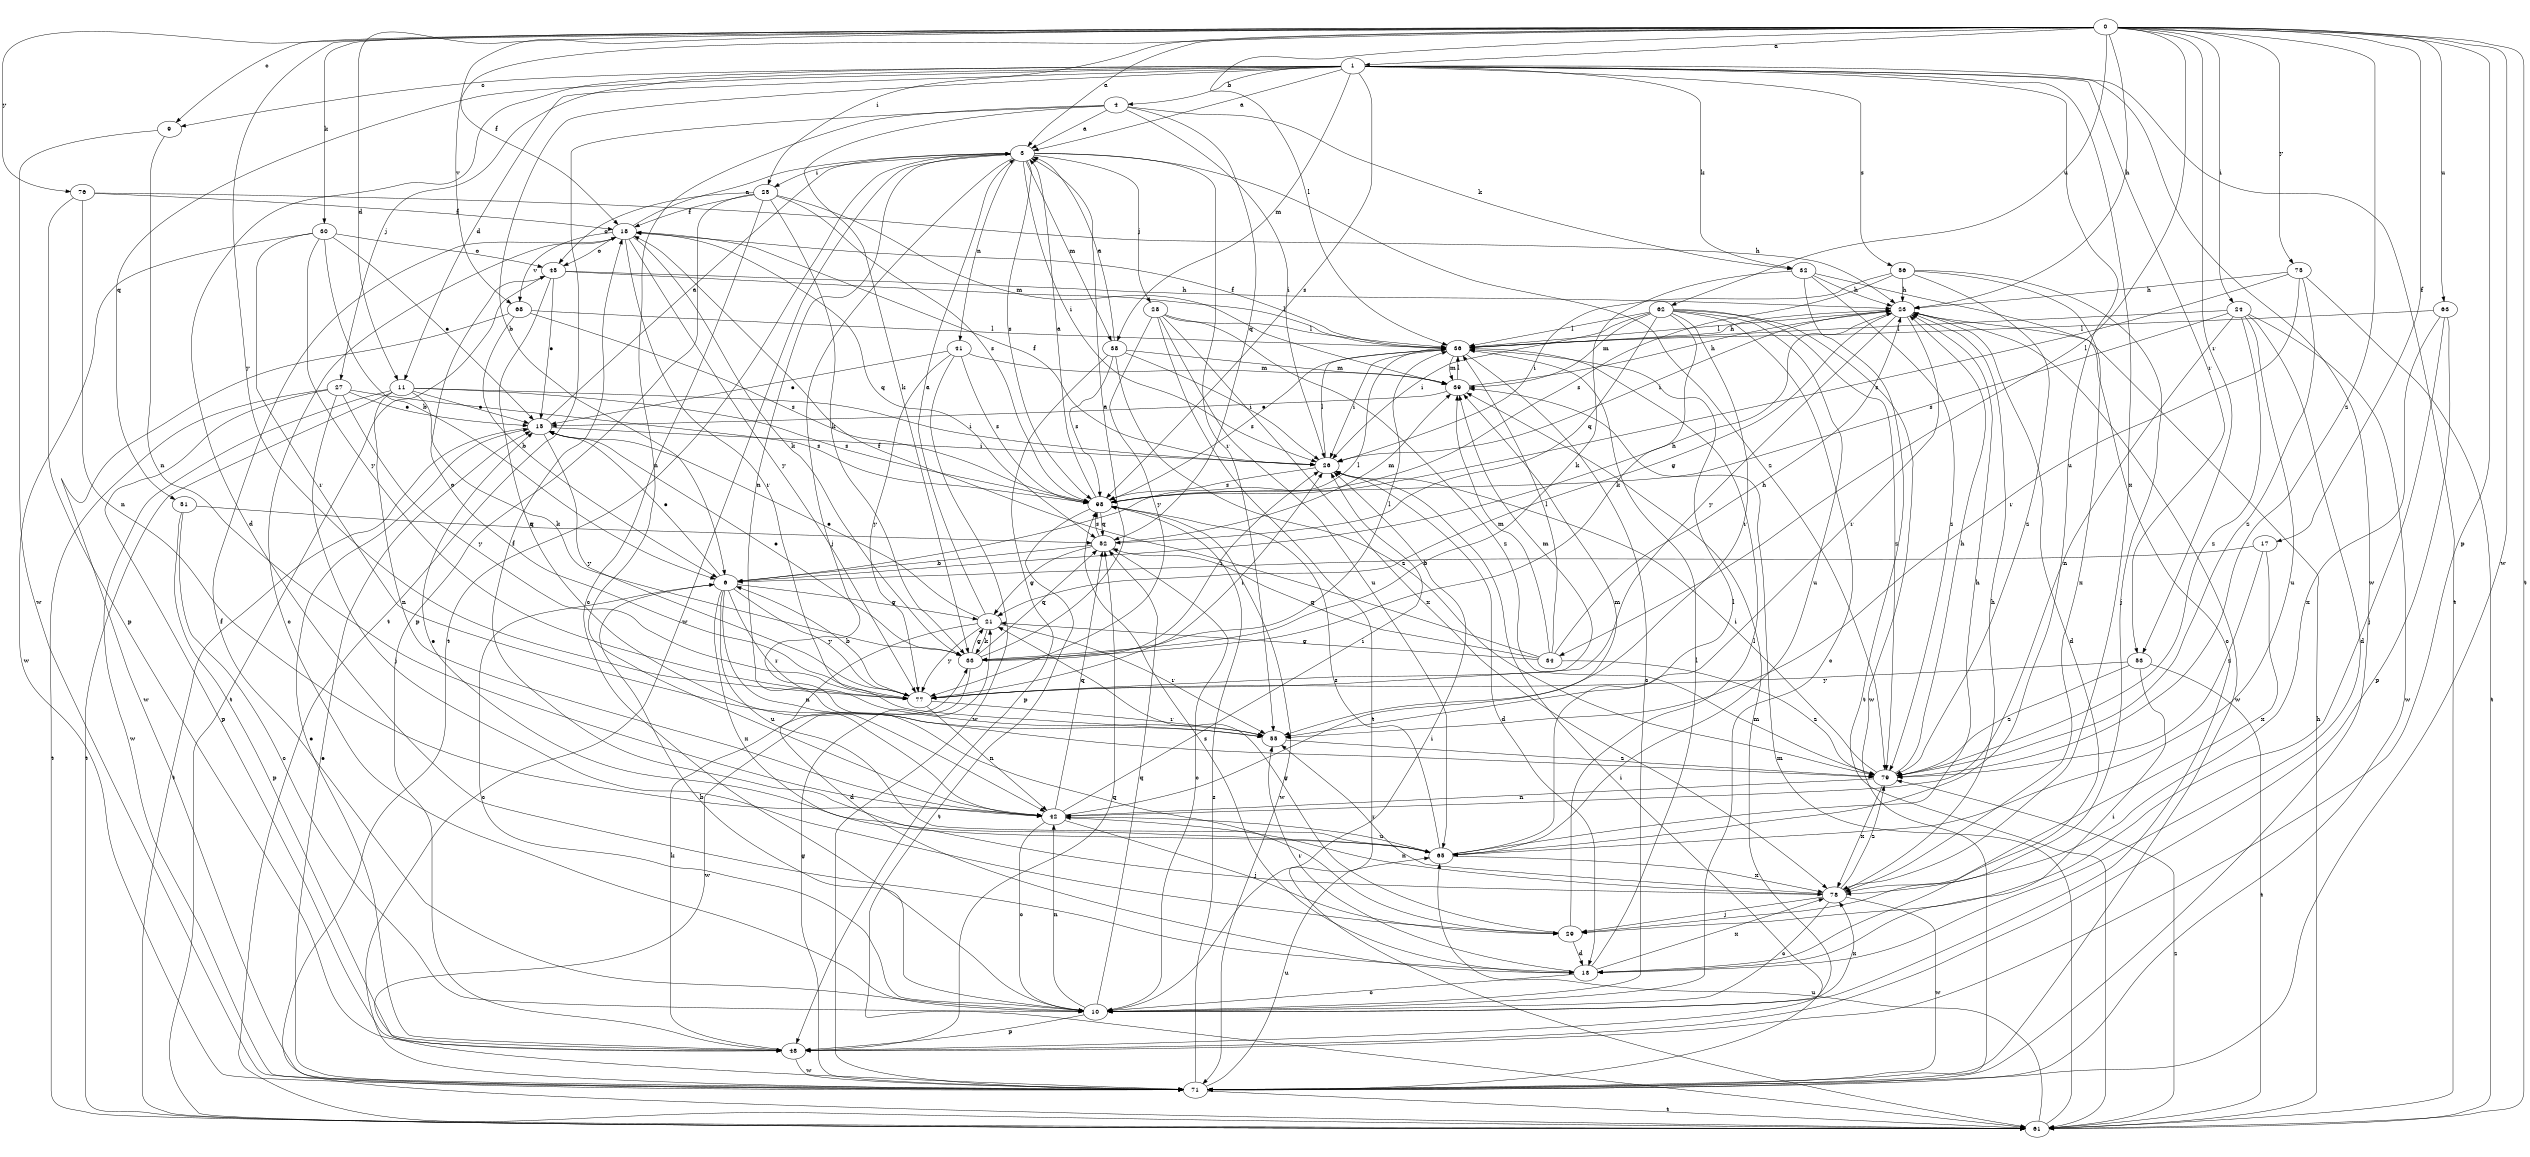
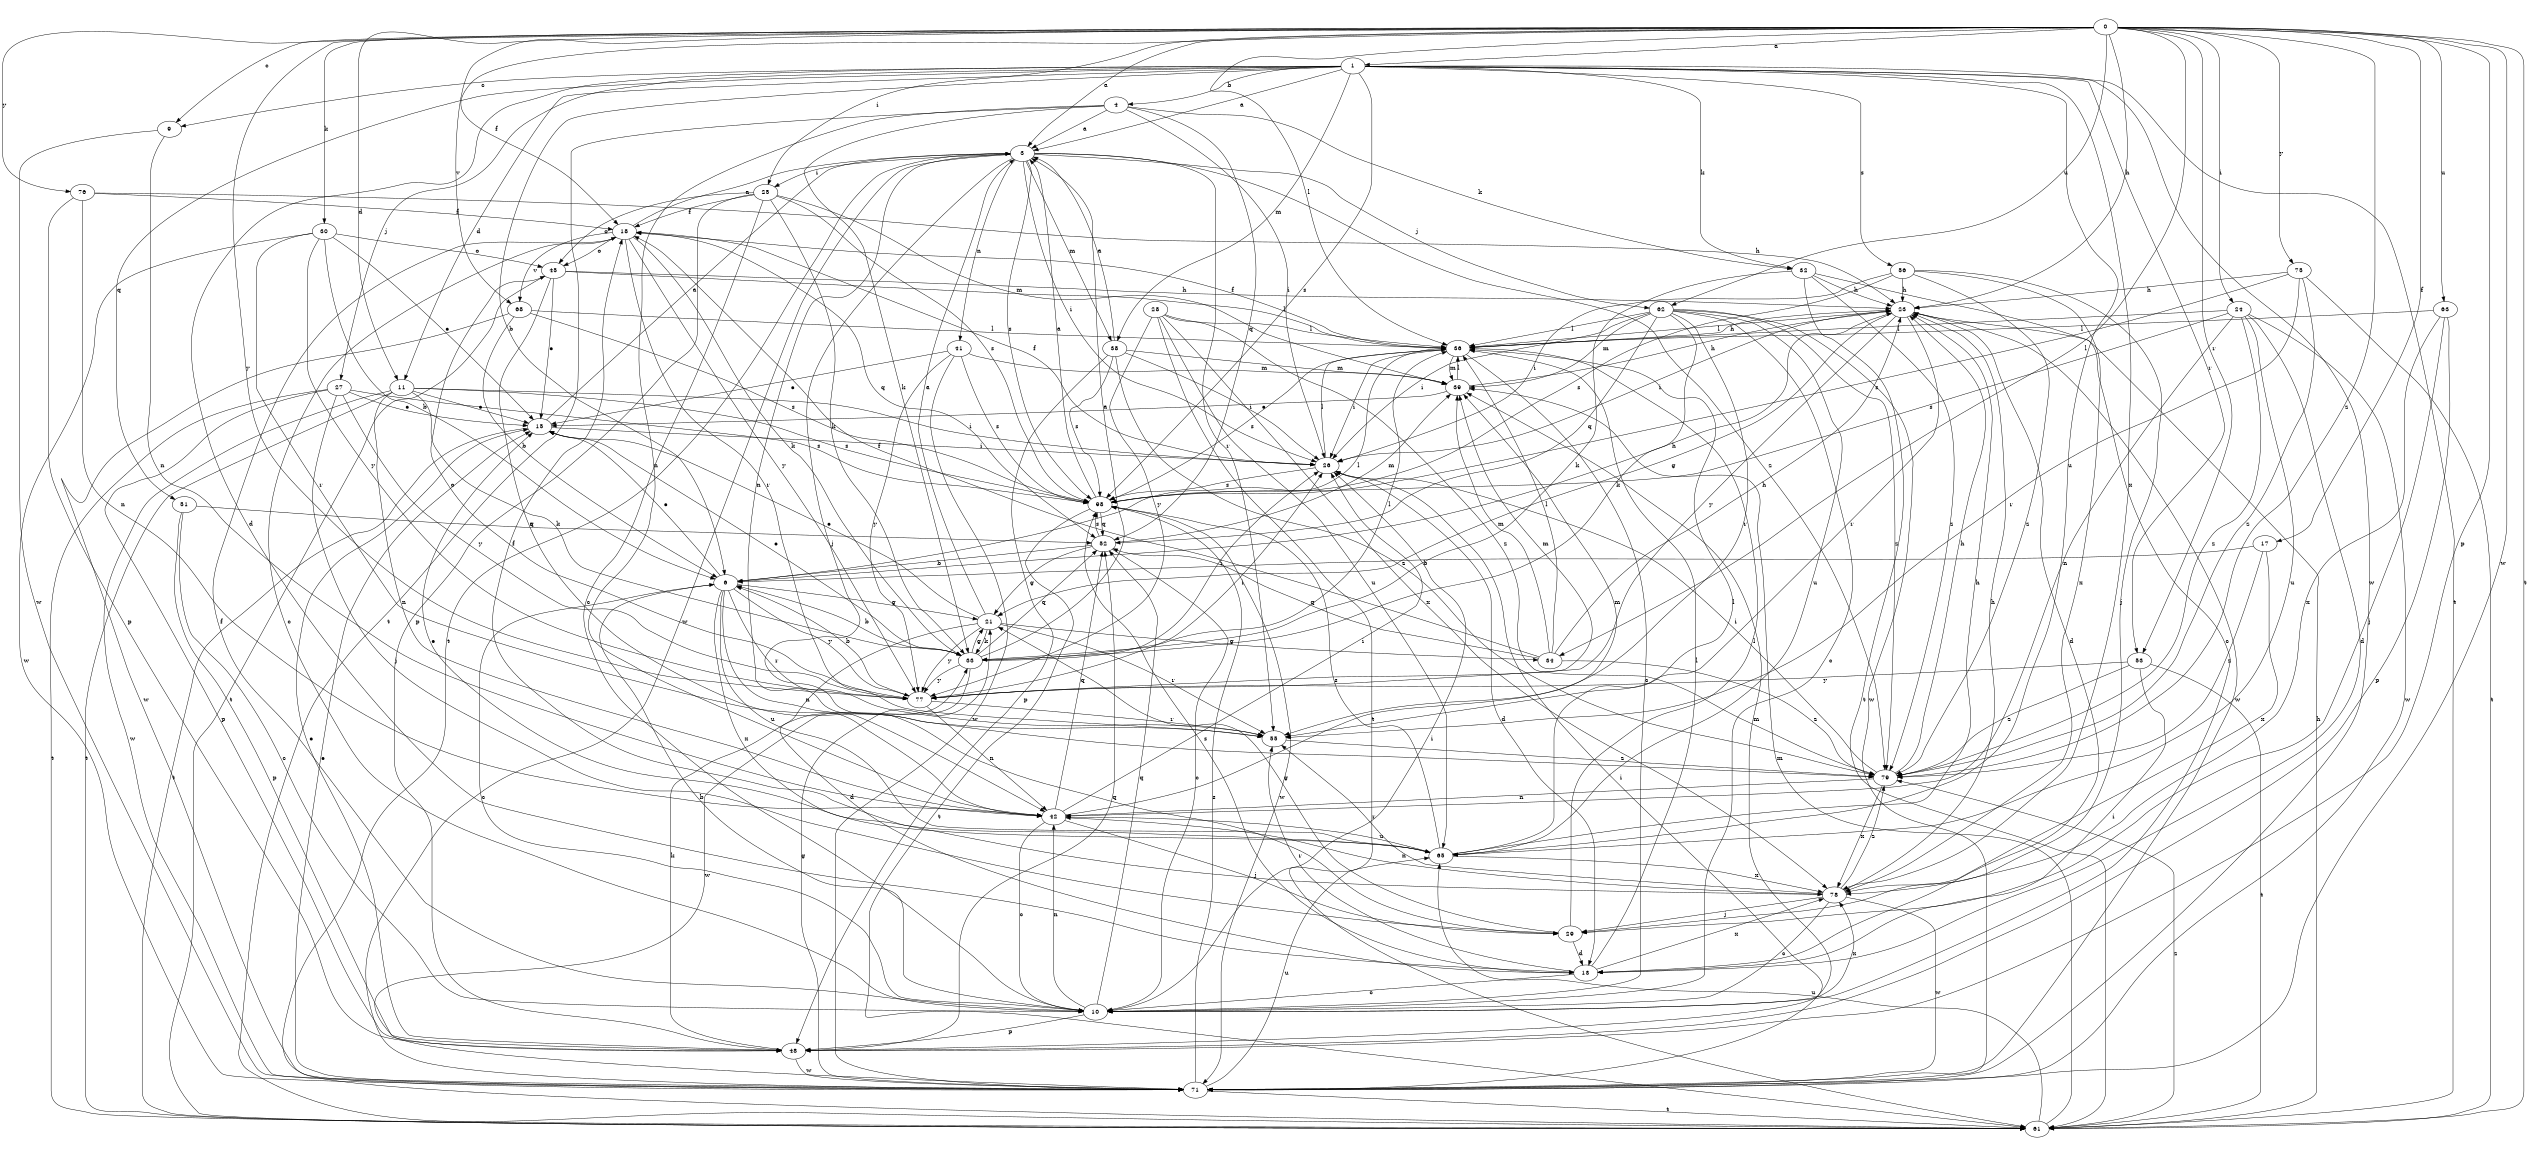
edge "3" -> "28": now "3" -> "62"
edge "15" -> "77": now "33" -> "77"
edge "33" -> "6": added, label "b"
edge "34" -> "21": reversed
